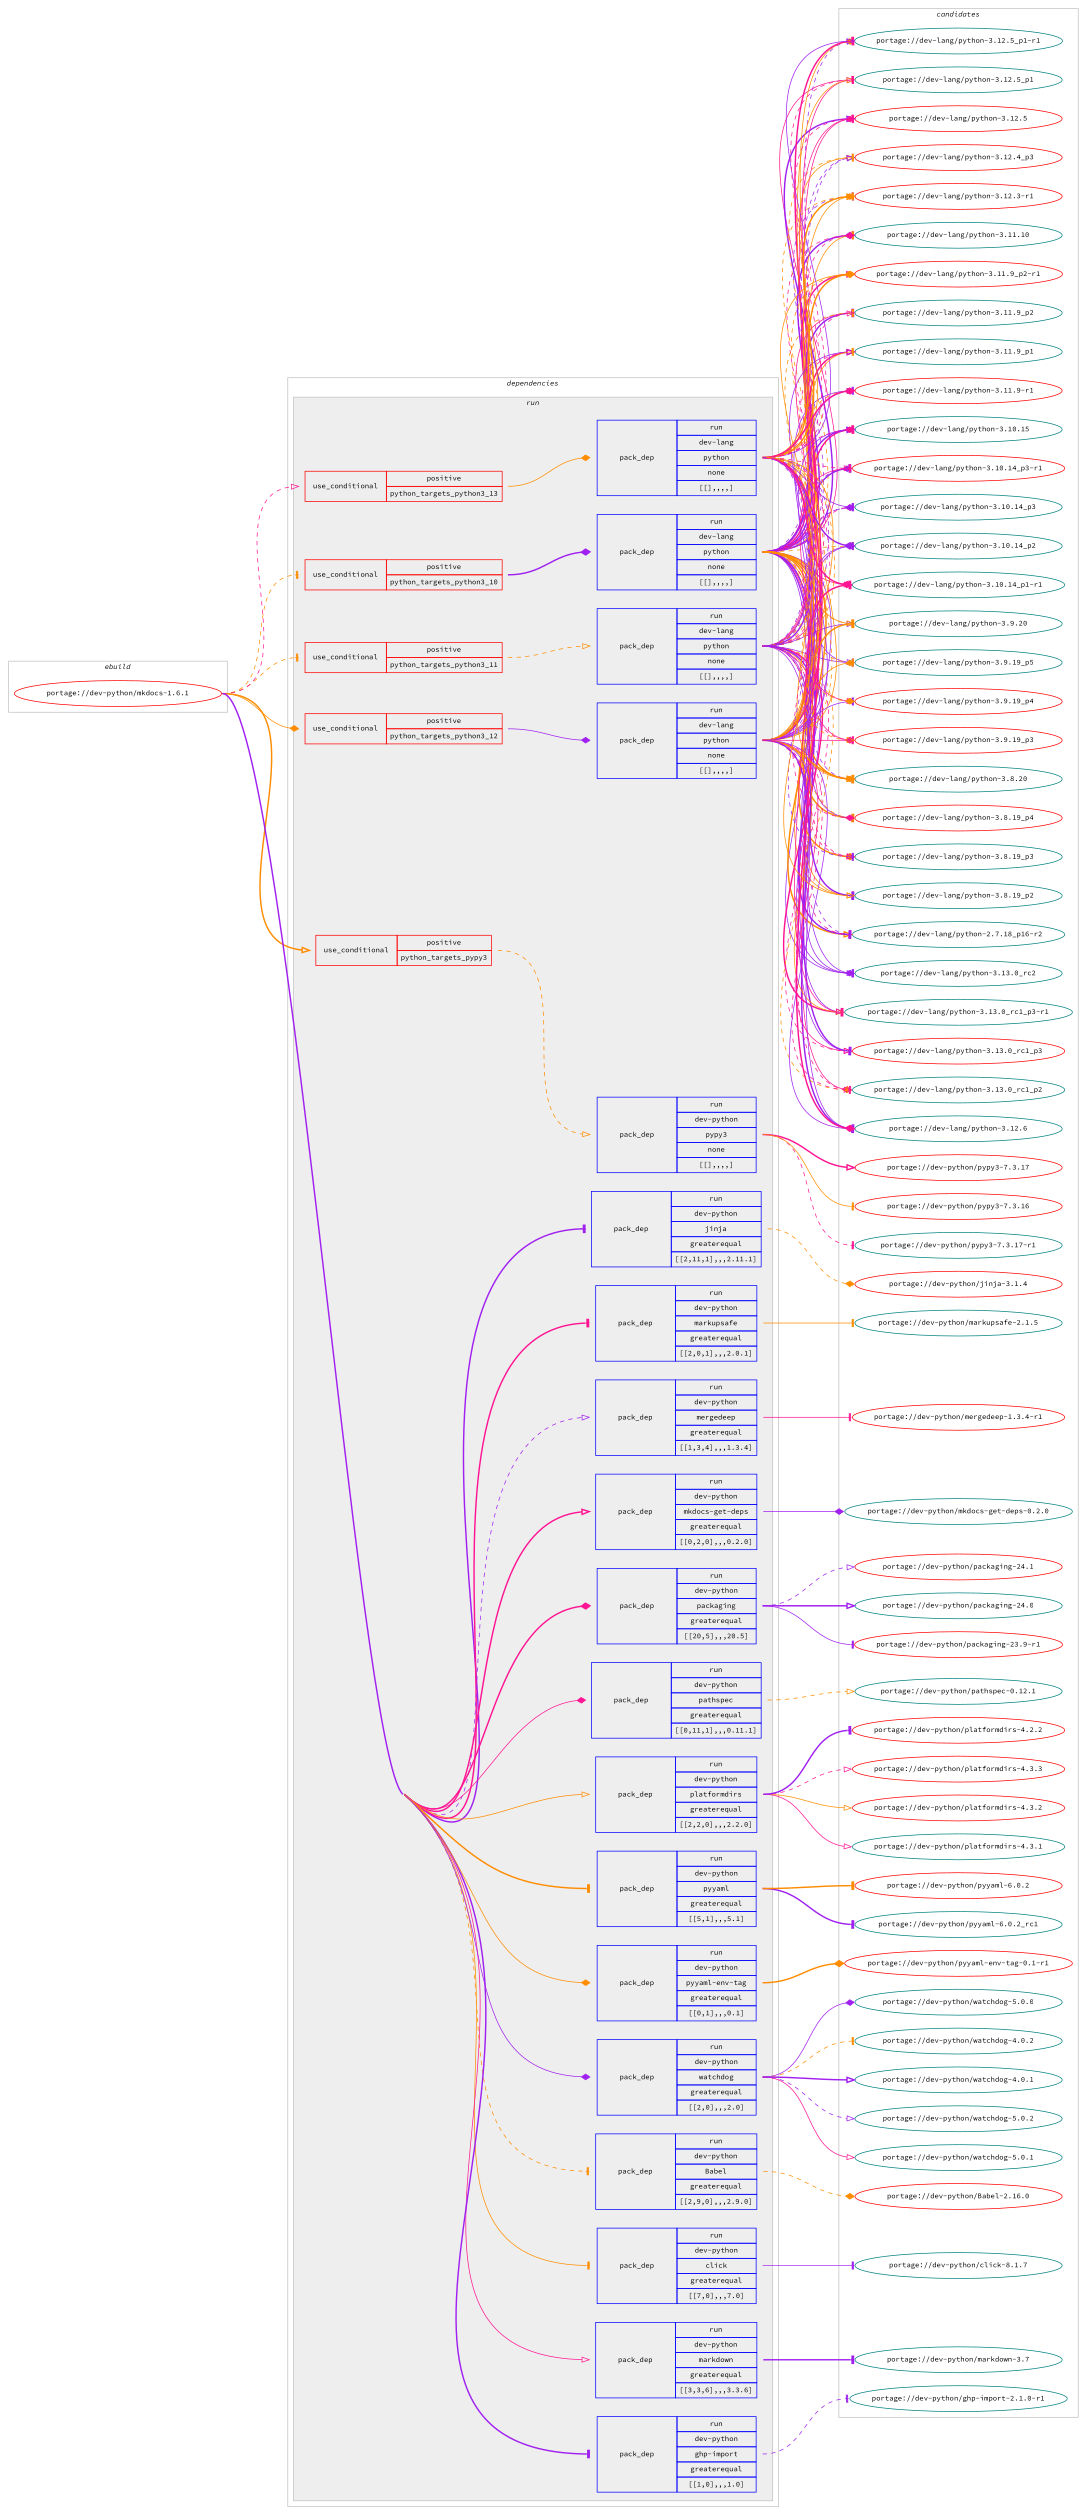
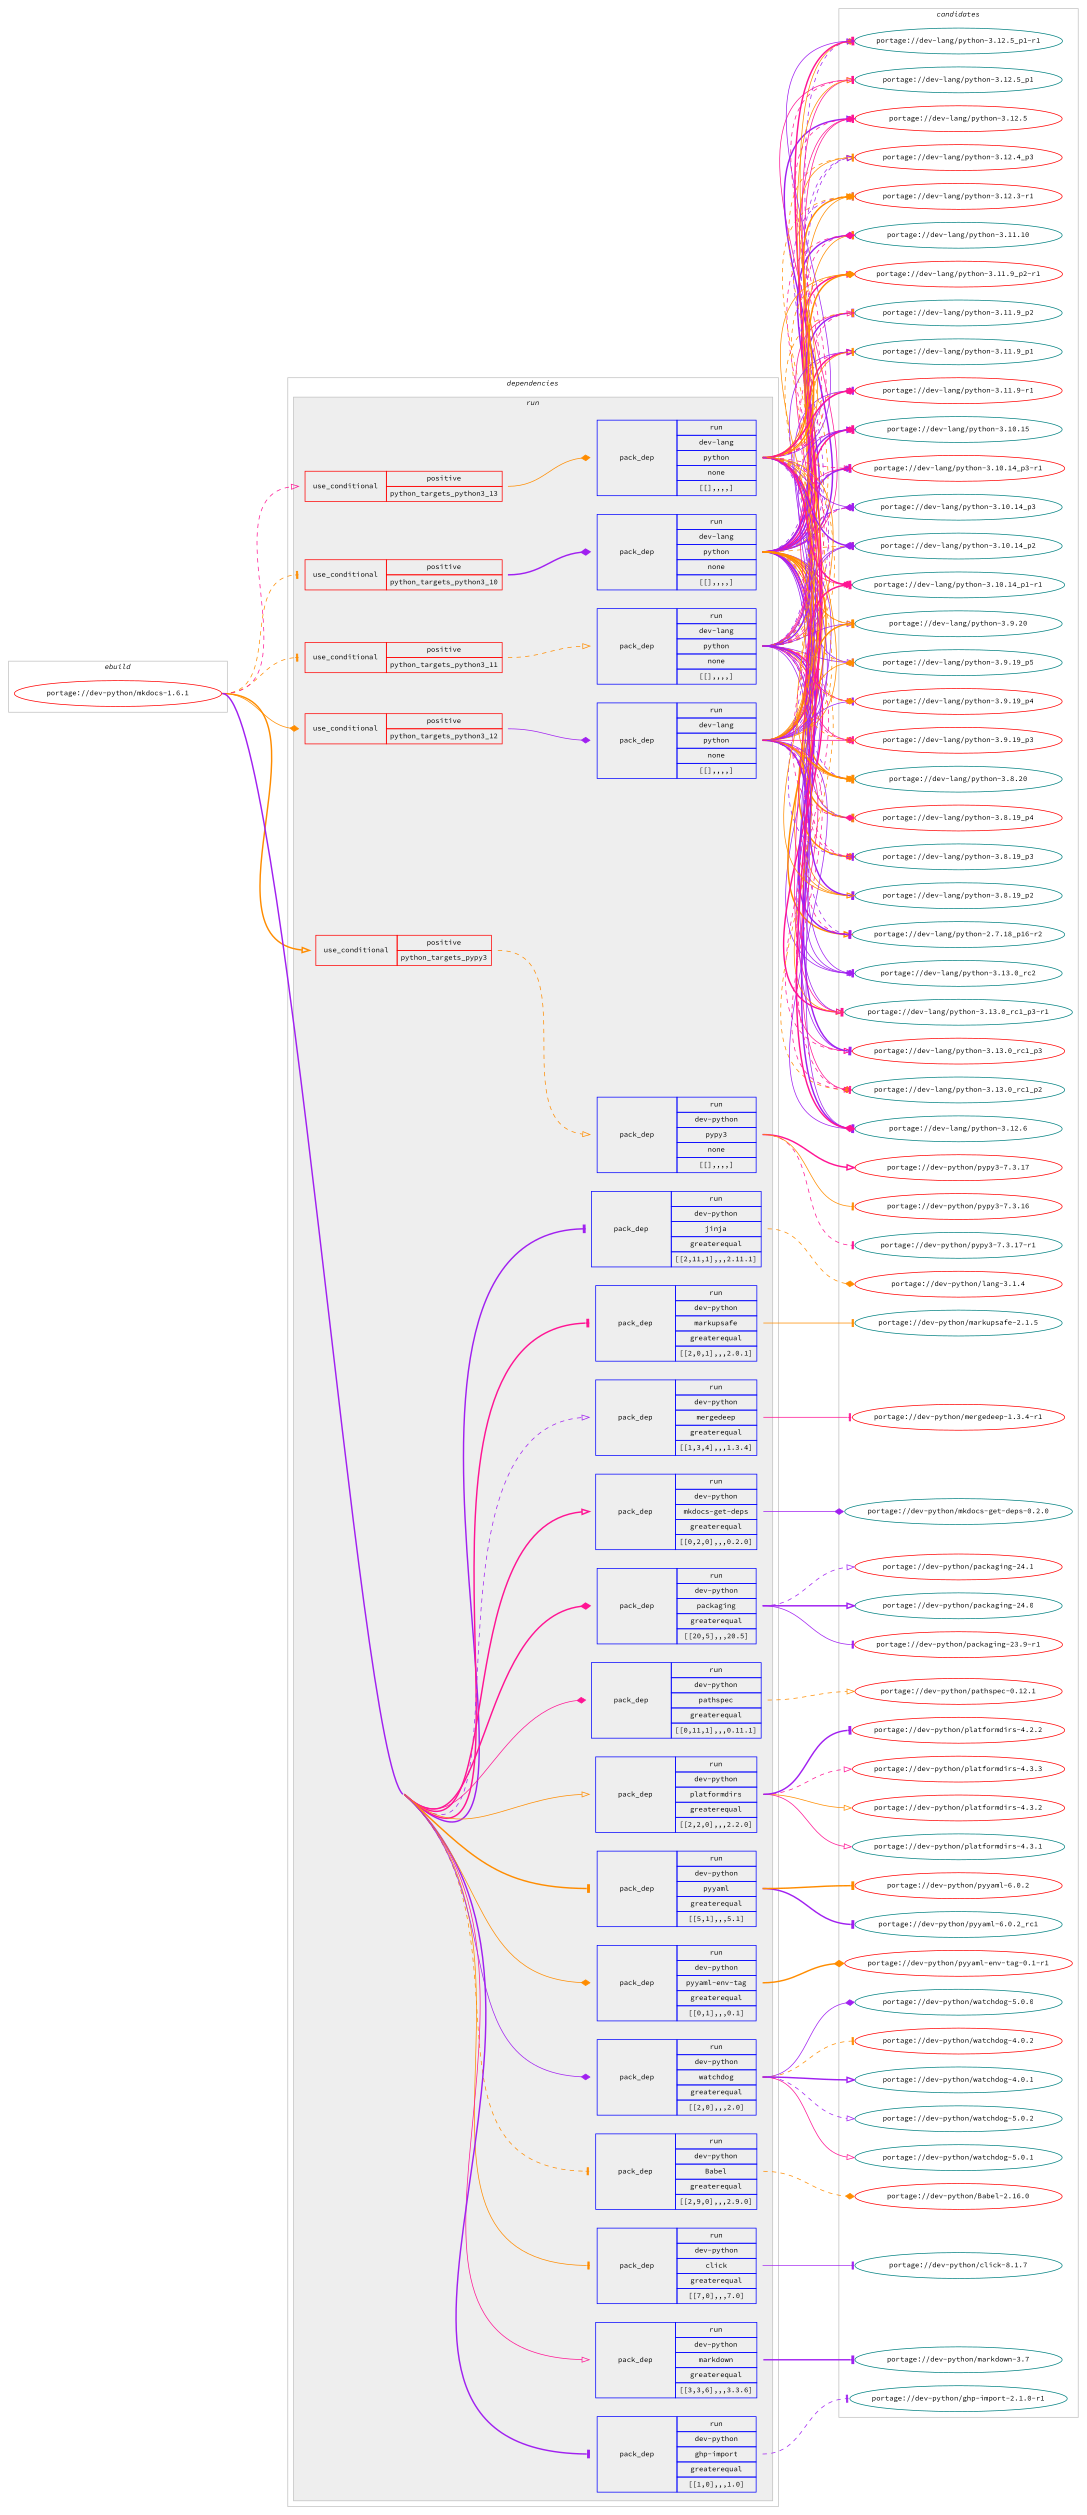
node "portage://dev-python/jinja-3.1.4": label "portage://dev-python/jinja-3.1.4" -> "portage://dev-python/lang-3.1.4"
node "portage://dev-python/pathspec-0.12.1": color teal -> red
node "portage://dev-python/watchdog-4.0.2": color teal -> red
